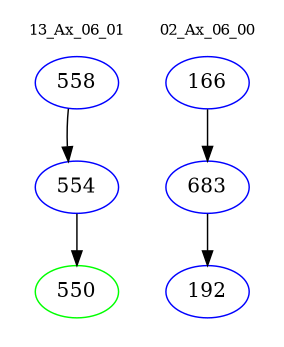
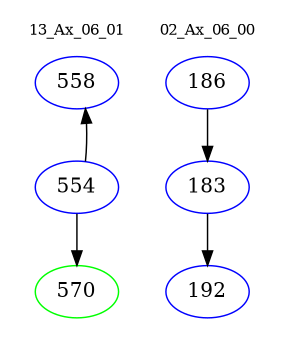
node "166": label "166" -> "186"
edge "558" -> "554": reversed
node "683": label "683" -> "183"
node "550": label "550" -> "570"
